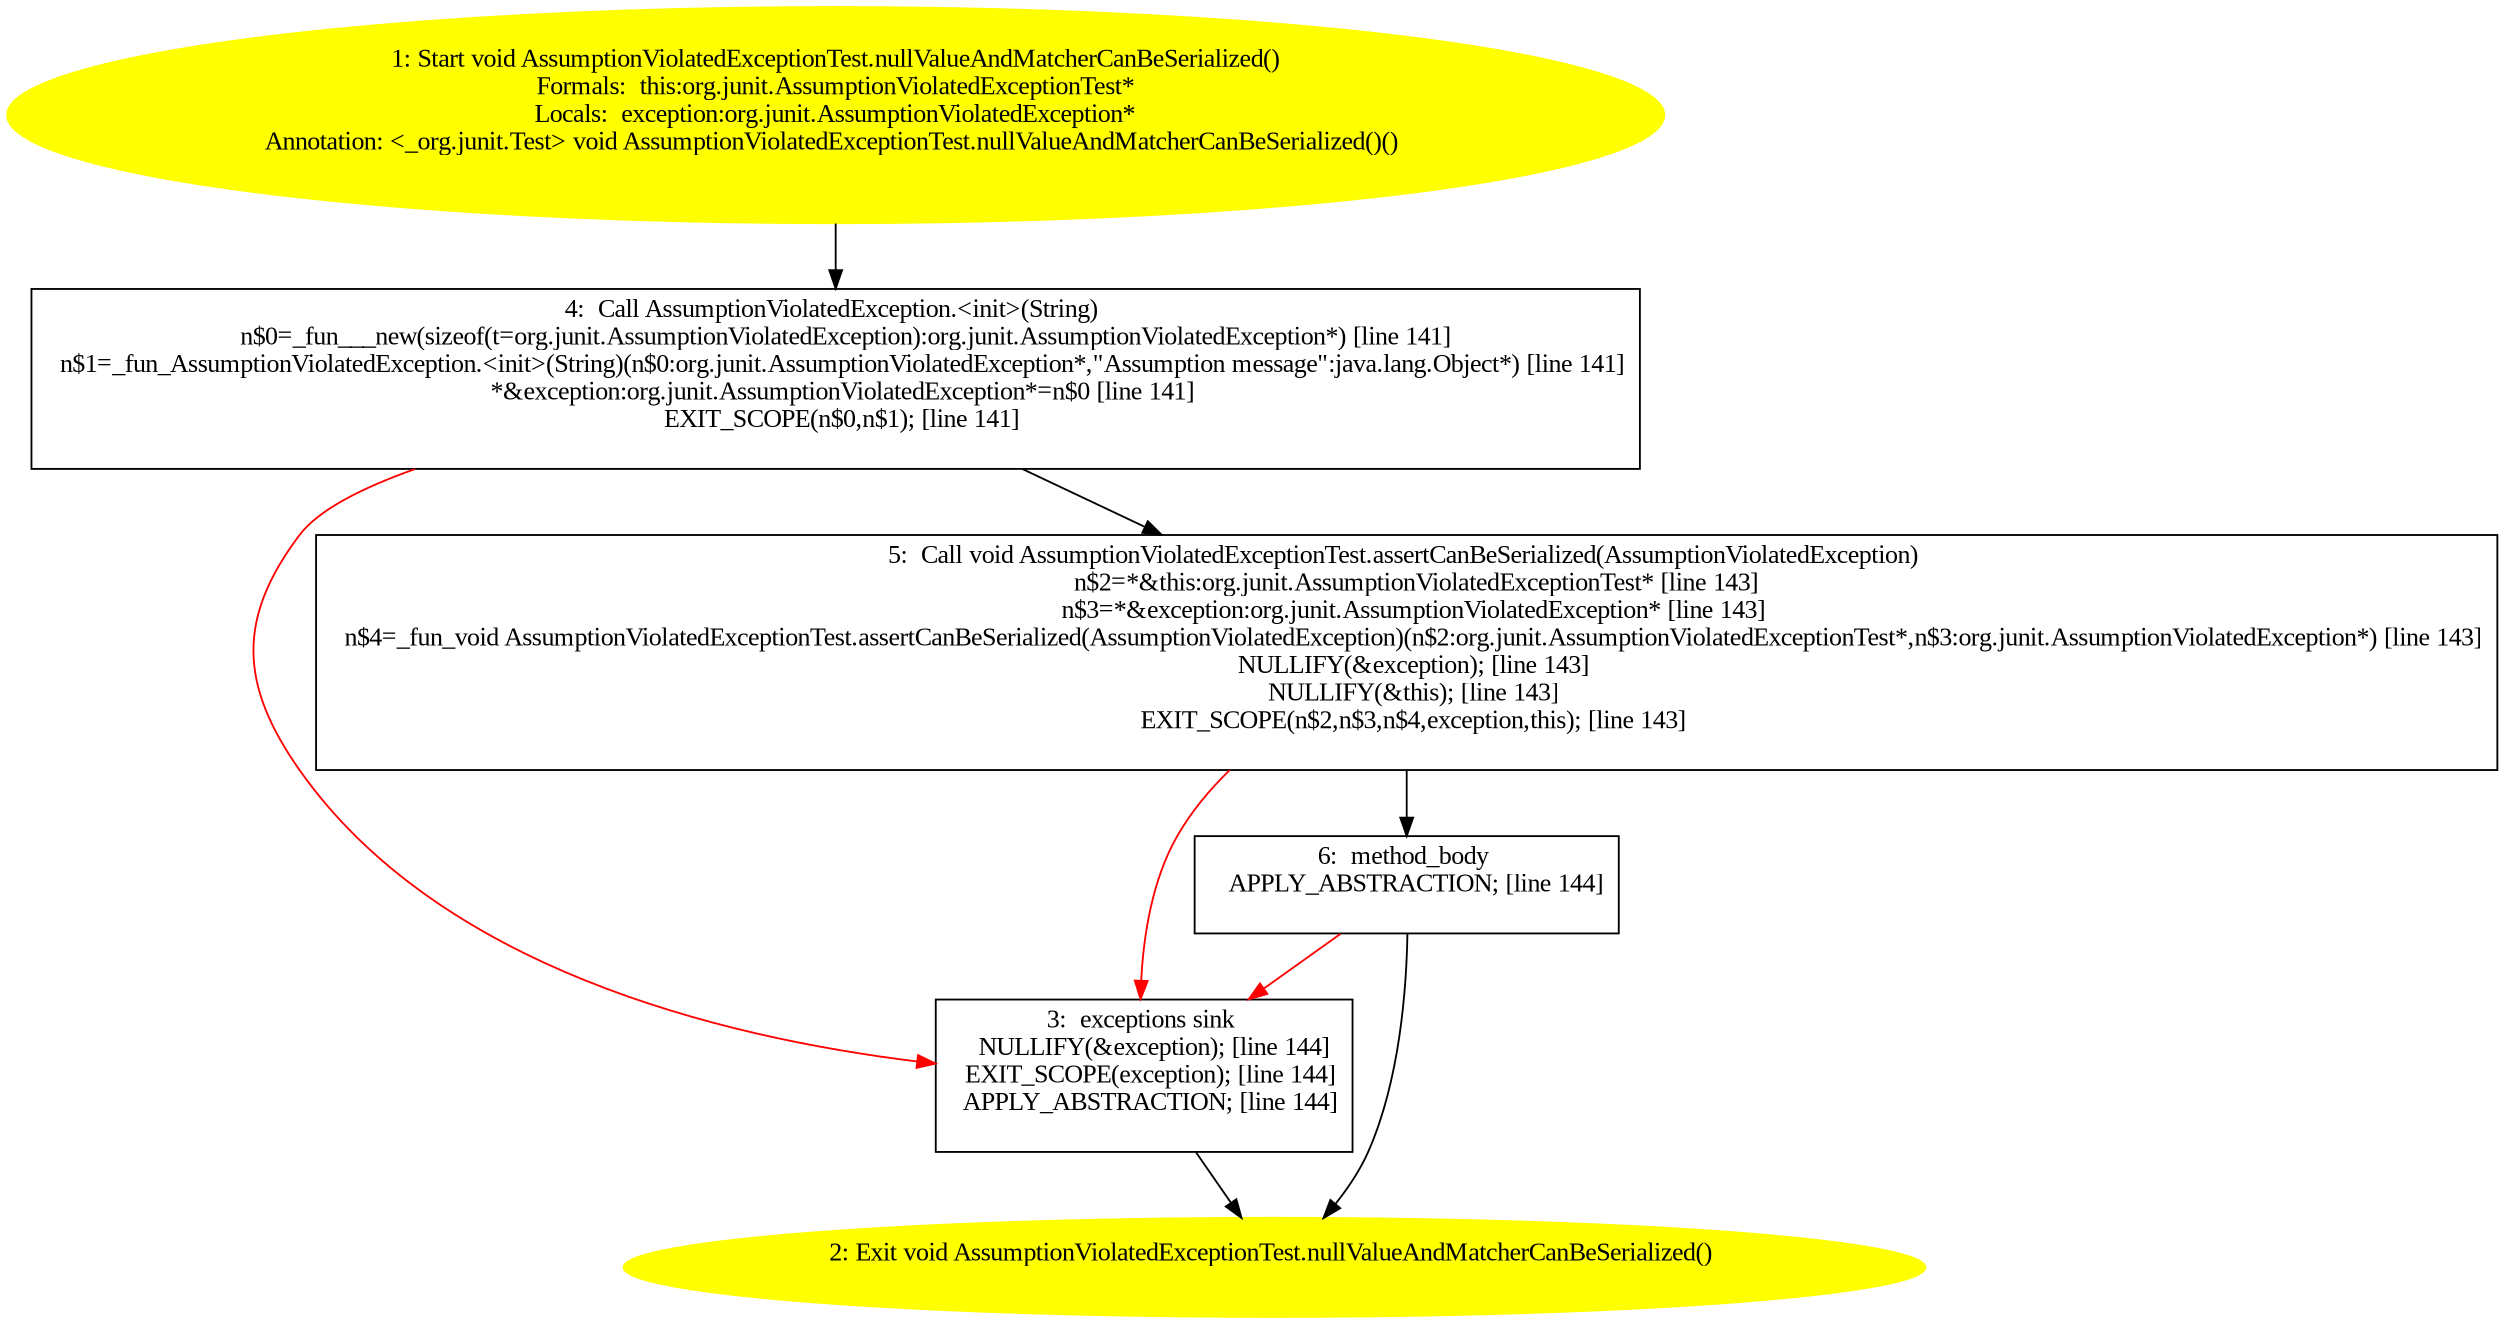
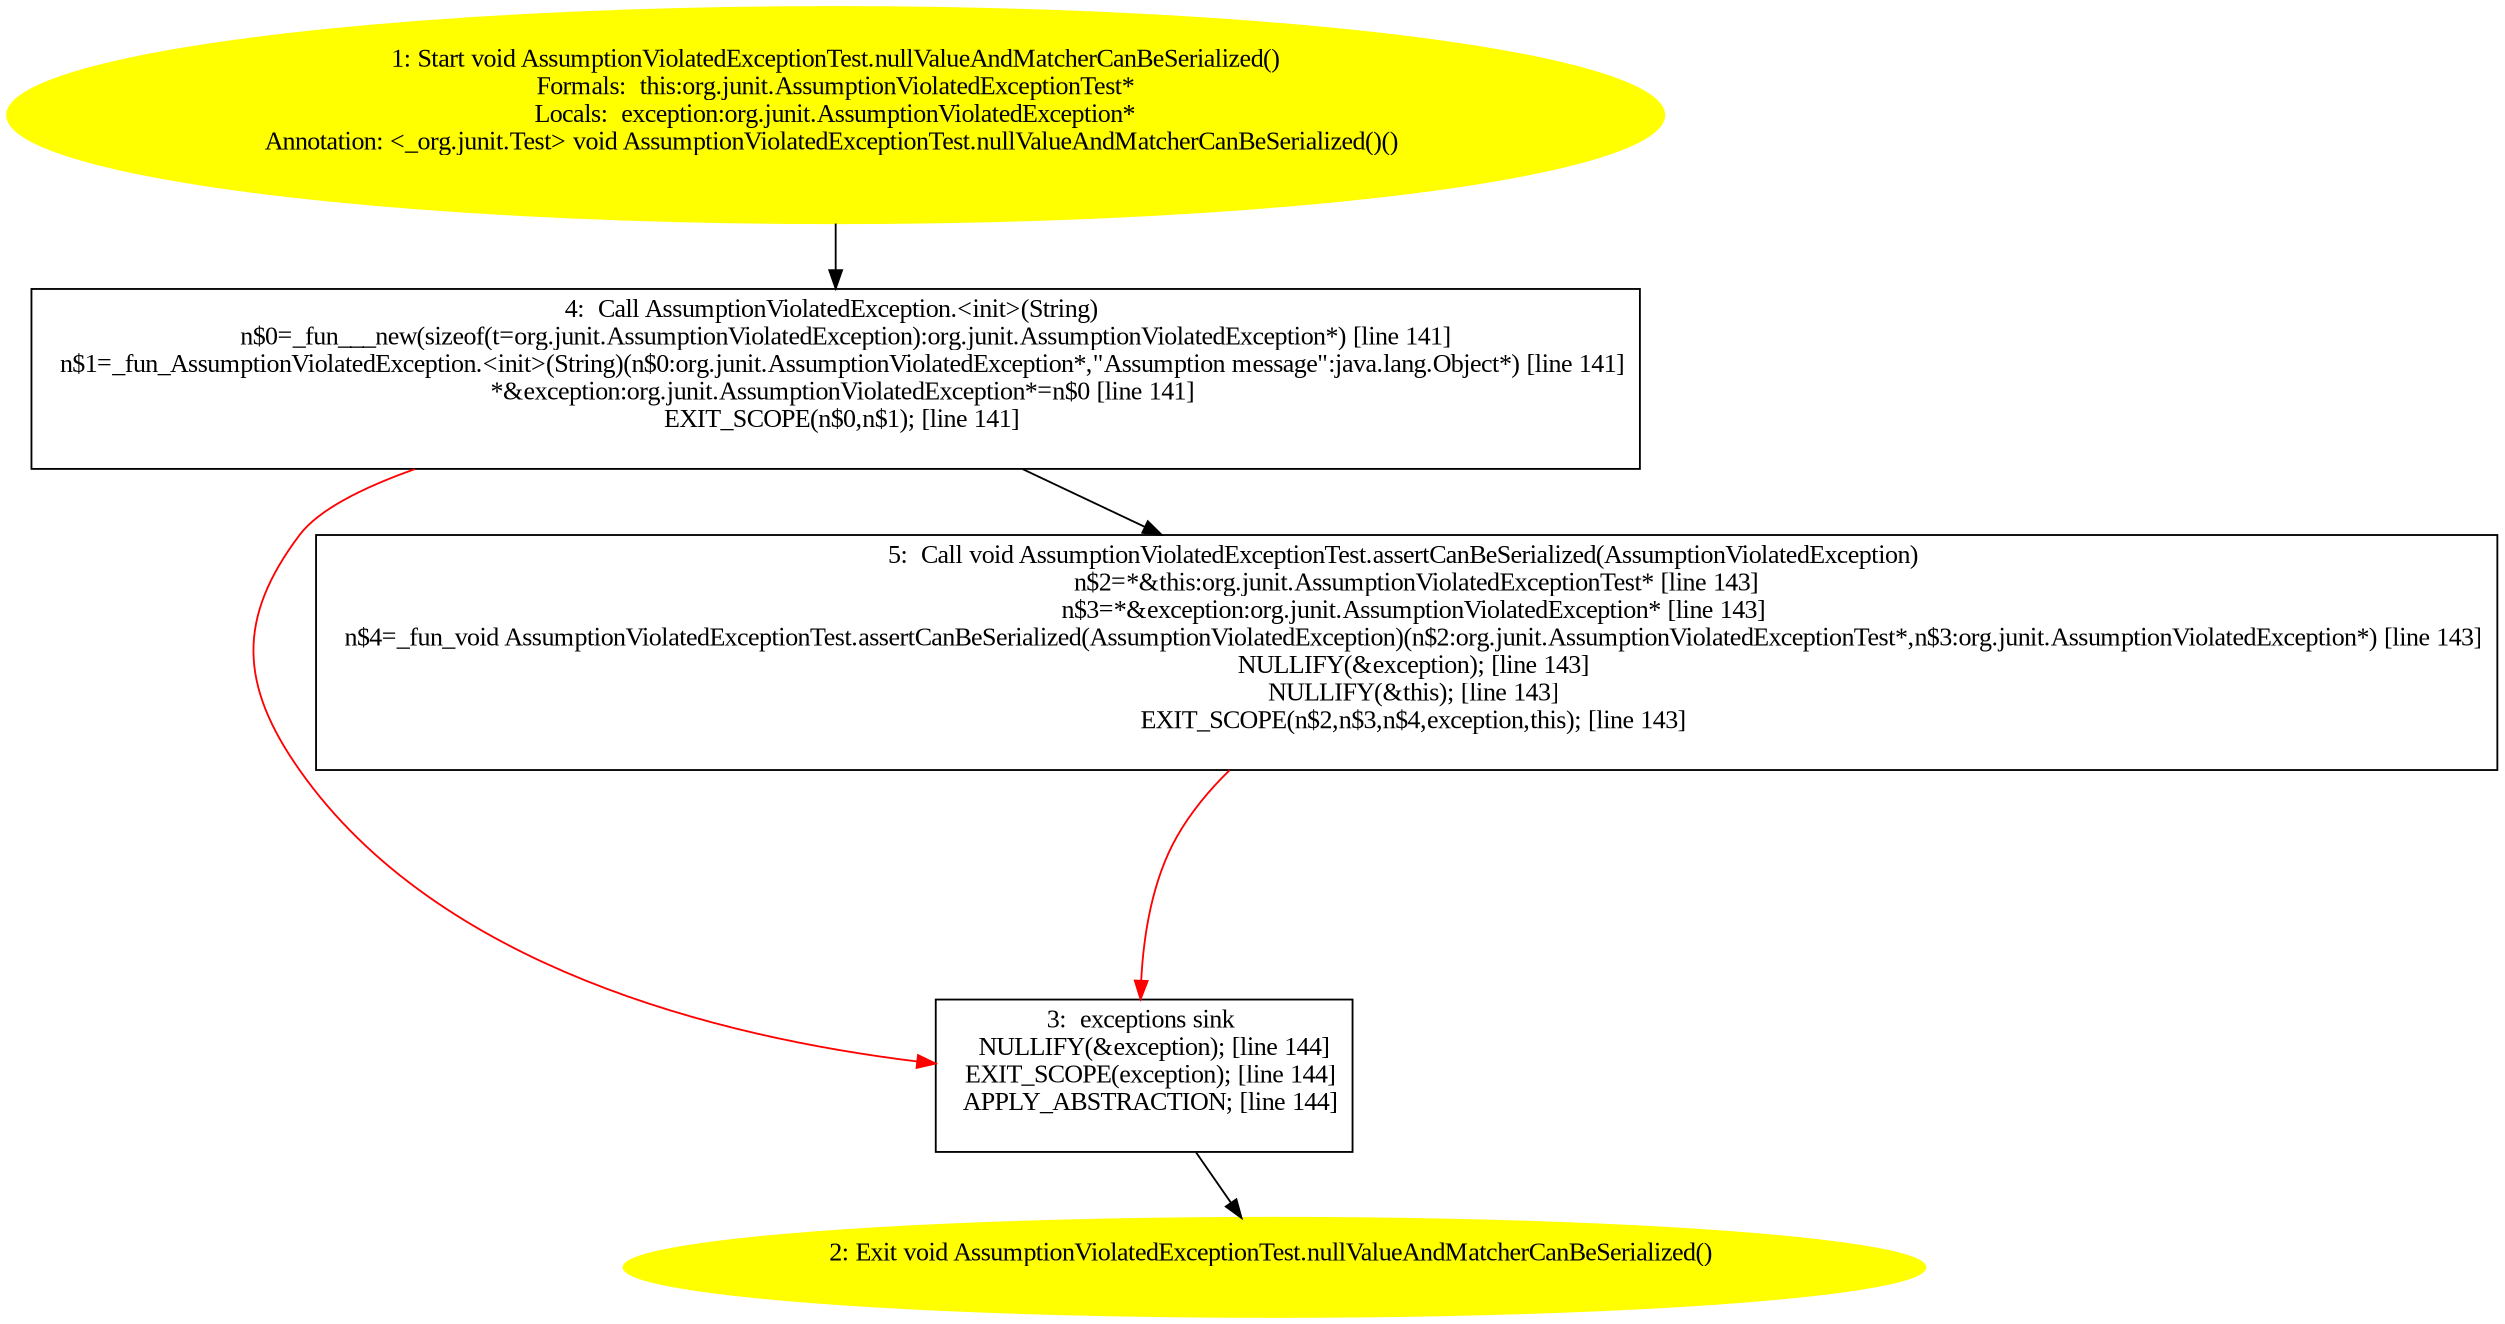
node "6:  method_body APPLY_ABSTRACTION; [line 144]": removed
